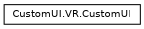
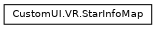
node "CustomUI.VR.CustomUI": label "CustomUI.VR.CustomUI" -> "CustomUI.VR.StarInfoMap"
